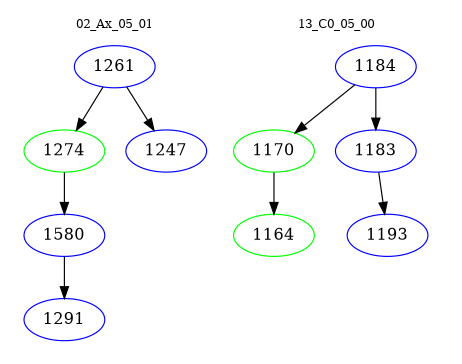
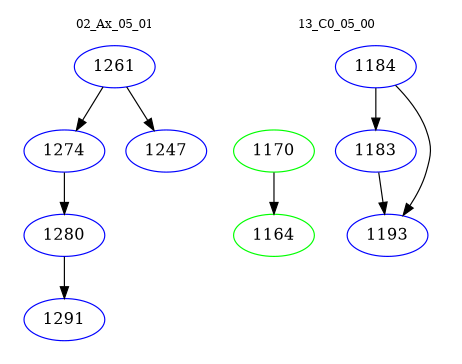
edge "1184" -> "1170": now "1184" -> "1193"
node "1274": color green -> blue
node "1580": label "1580" -> "1280"
